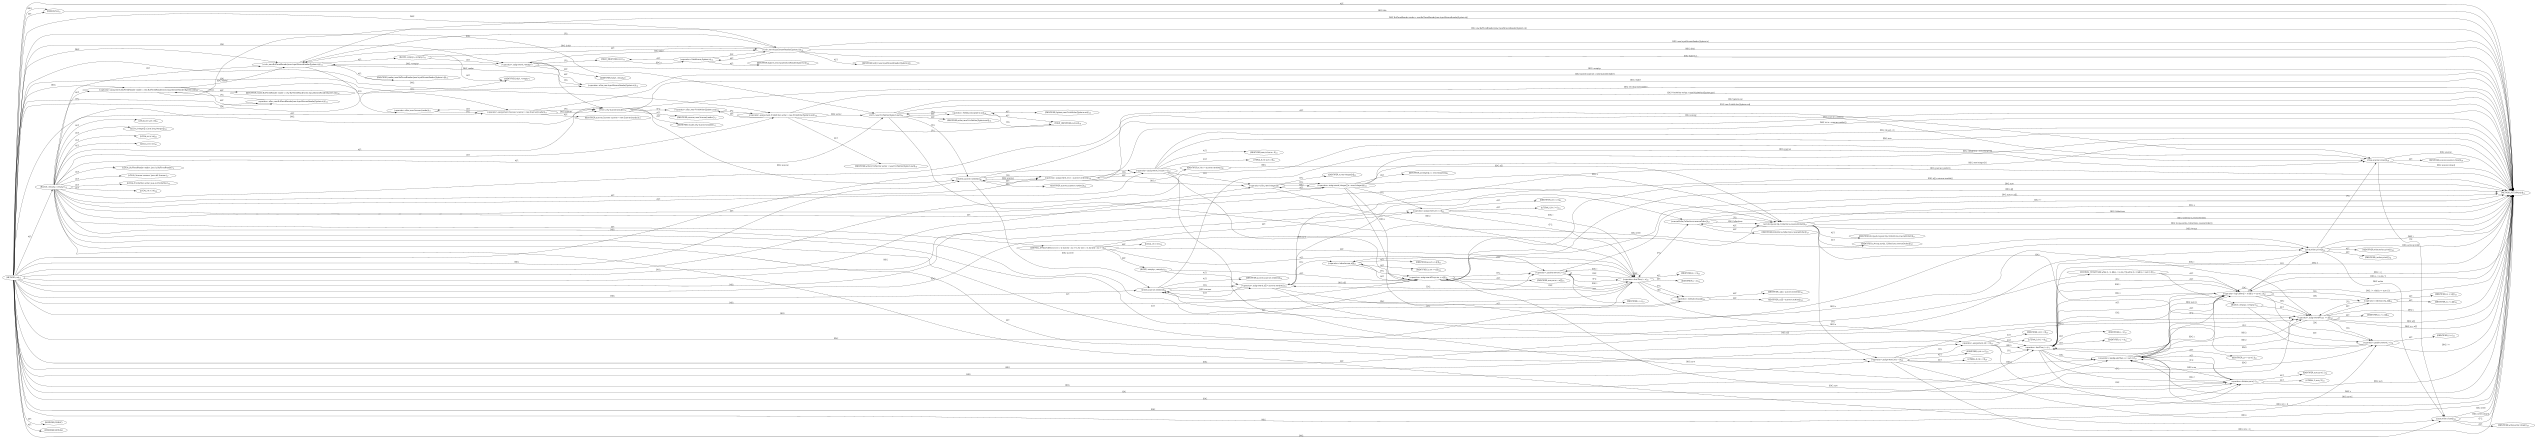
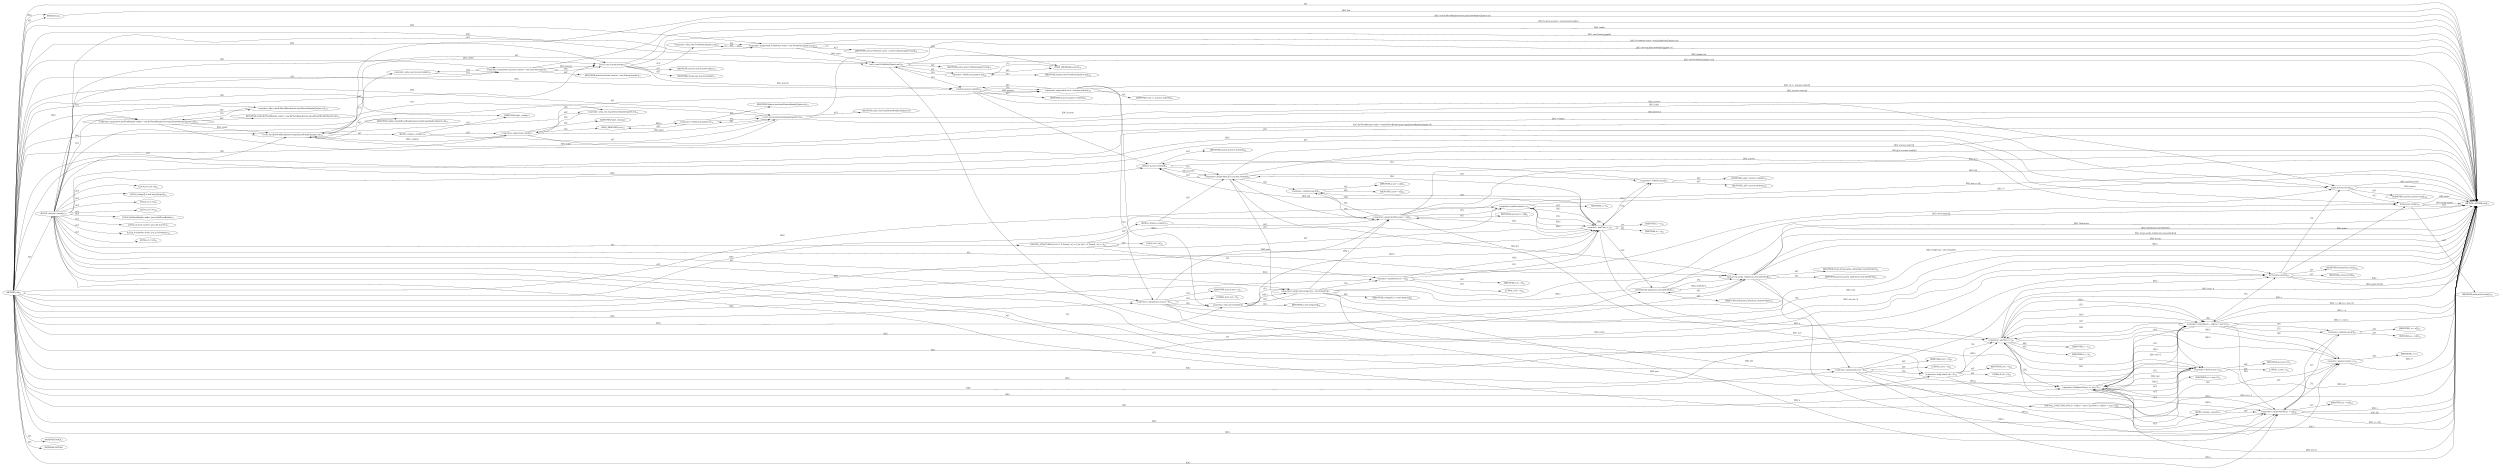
edge "(IDENTIFIER,n,int n = scanner.nextInt())" -> "(sort,Arrays.sort(a, Collections.reverseOrder()))": now "(<operator>.assignment,a[i] = scanner.nextInt())" -> "(sort,Arrays.sort(a, Collections.reverseOrder()))"
